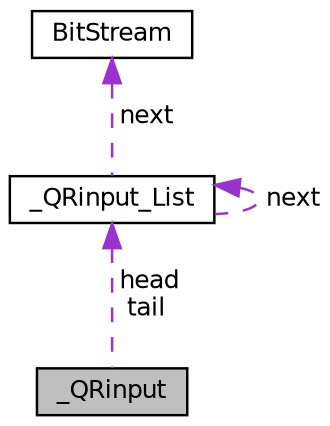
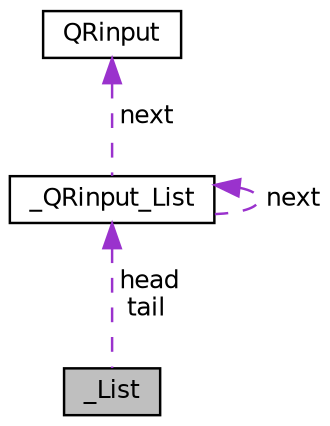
node "BitStream": label "BitStream" -> "QRinput"
node "_QRinput": label "_QRinput" -> "_List"
